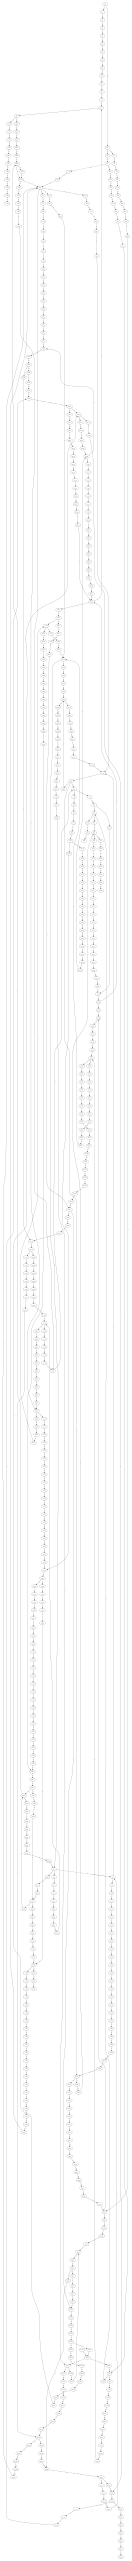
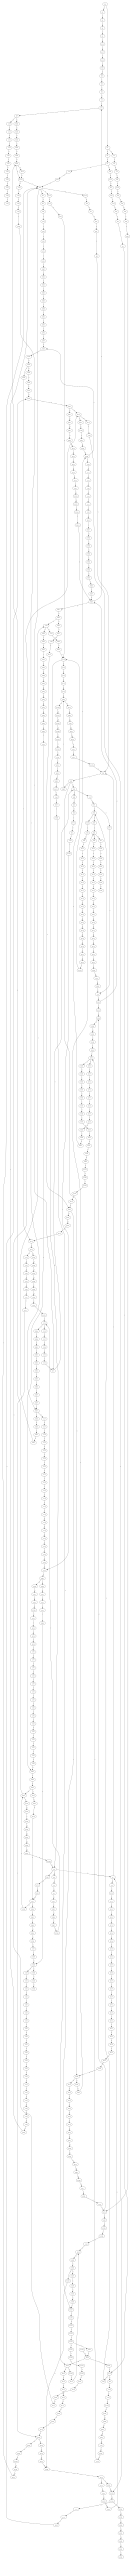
edge "S101" -> "S114": now "S96" -> "S114"
